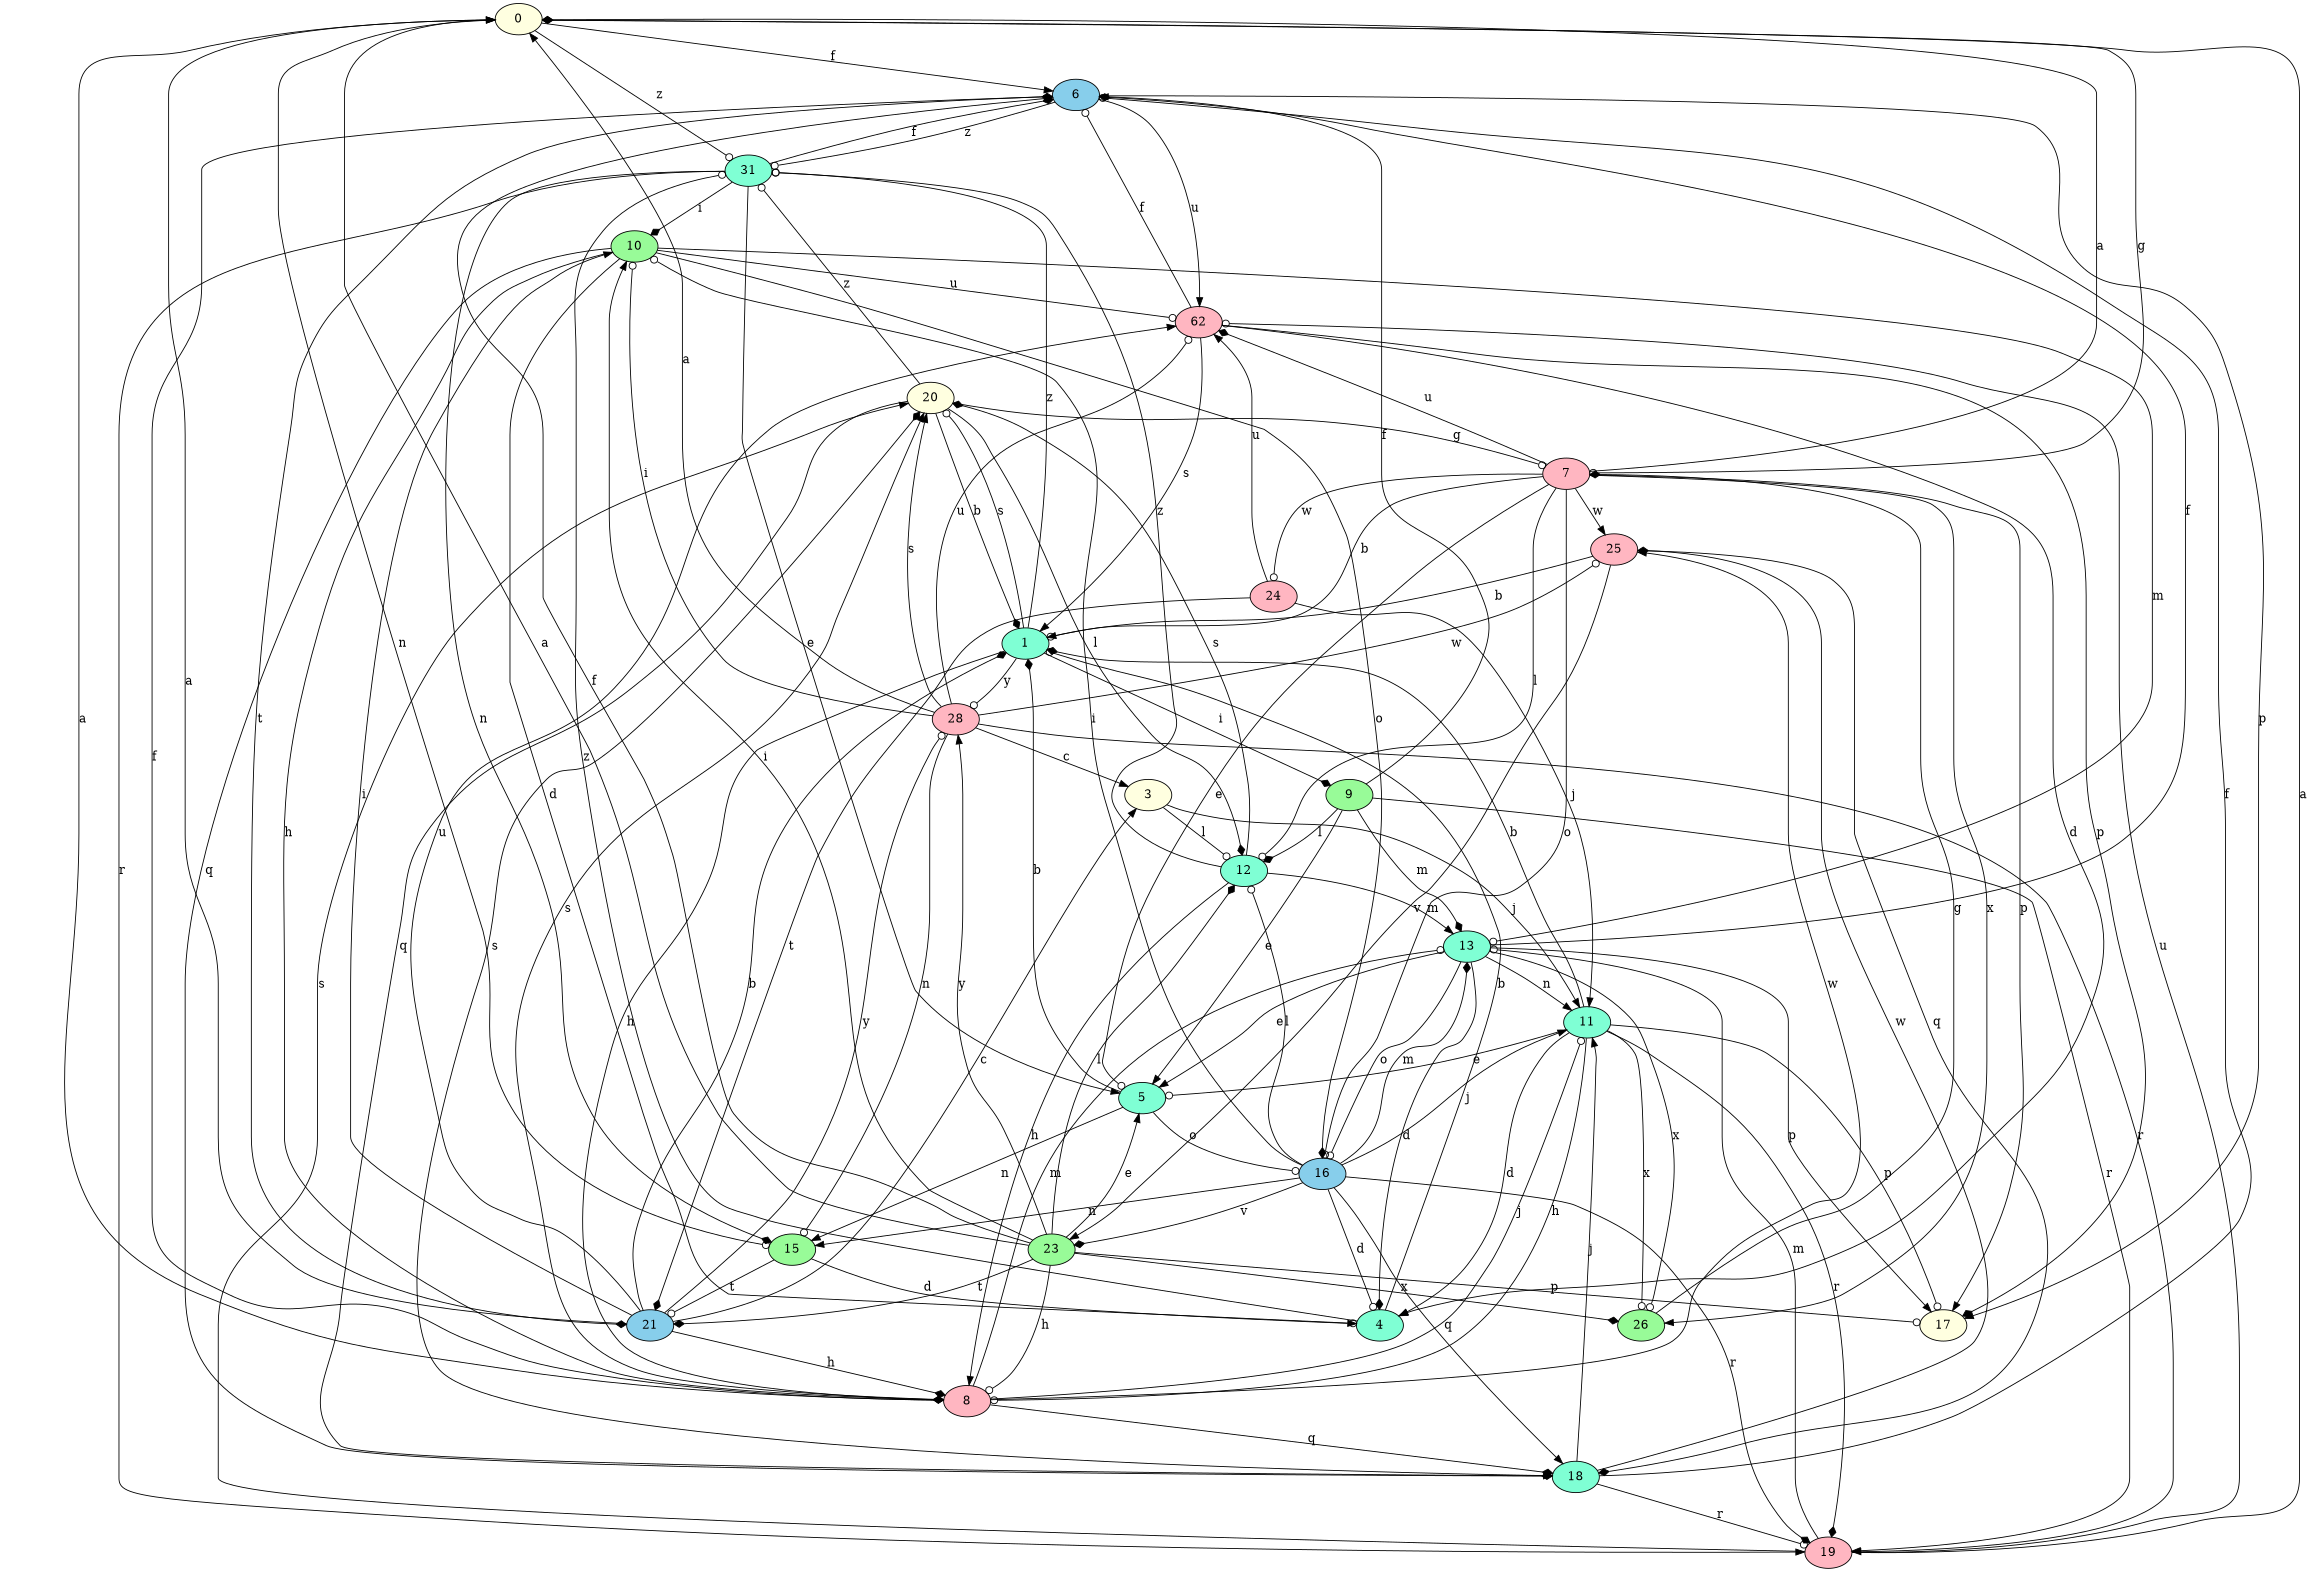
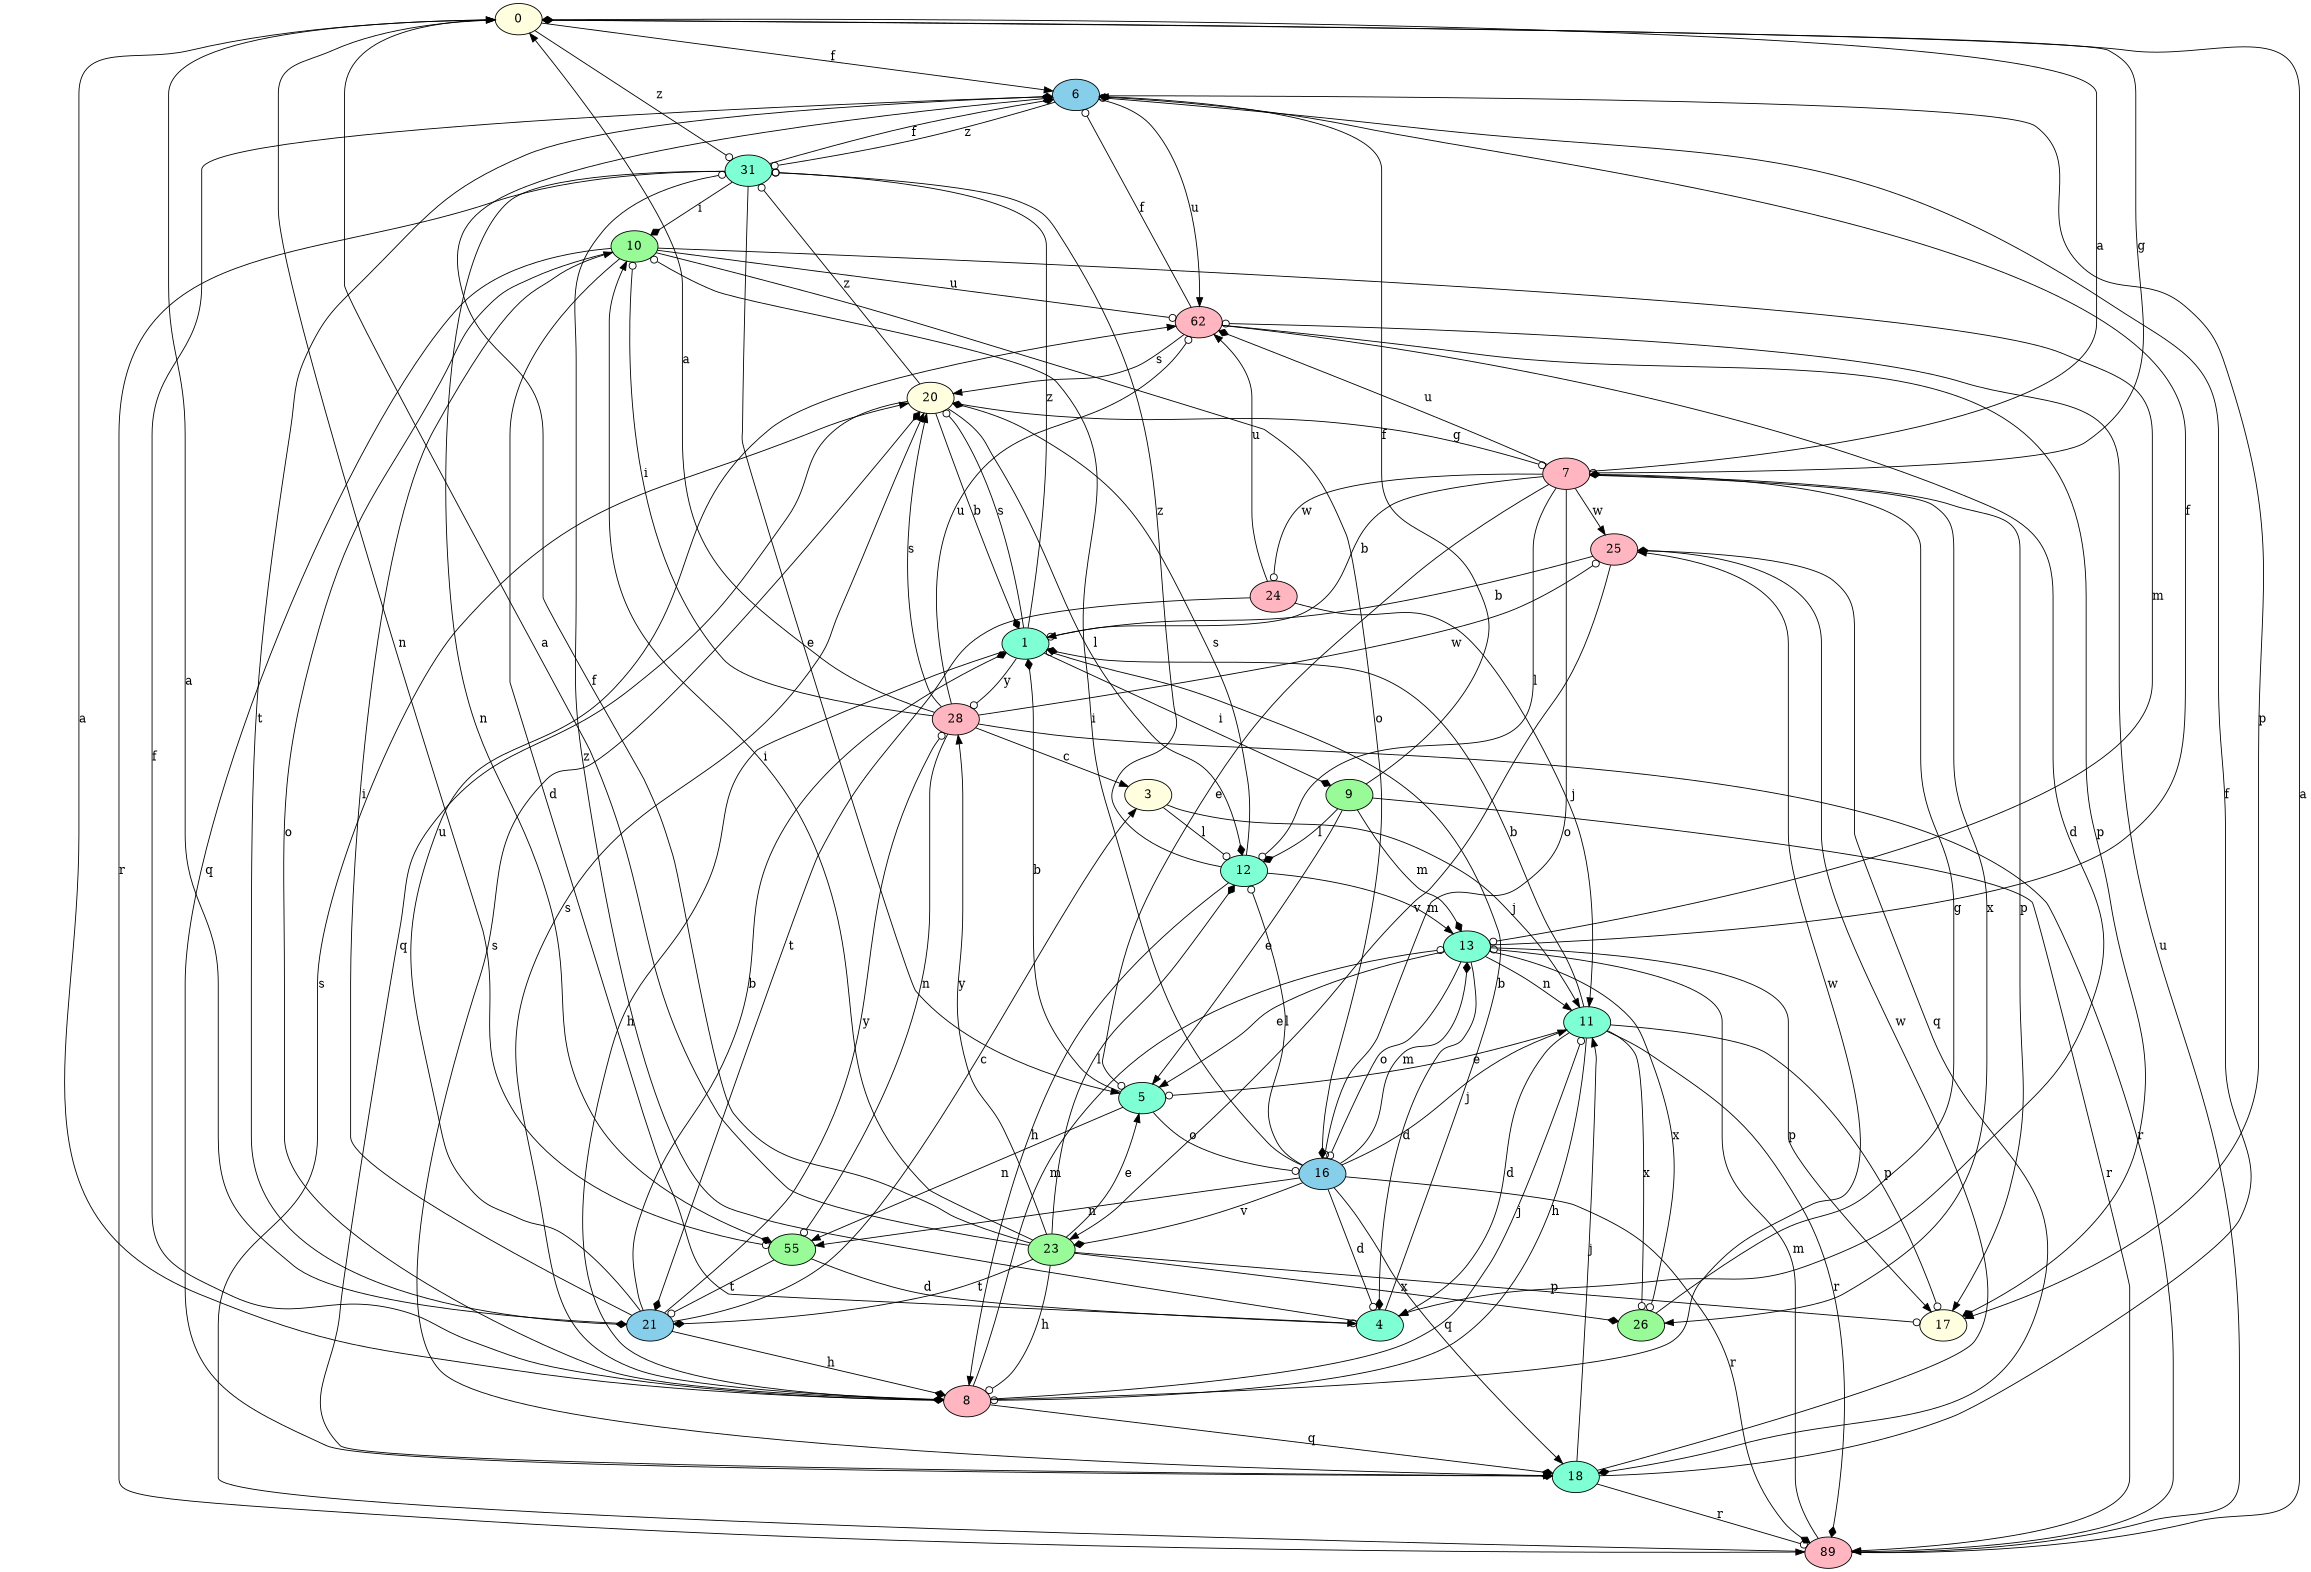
edge "62" -> "1": now "62" -> "20"
edge "10" -> "8": label "h" -> "o"
node "15": label "15" -> "55"
node "19": label "19" -> "89"
